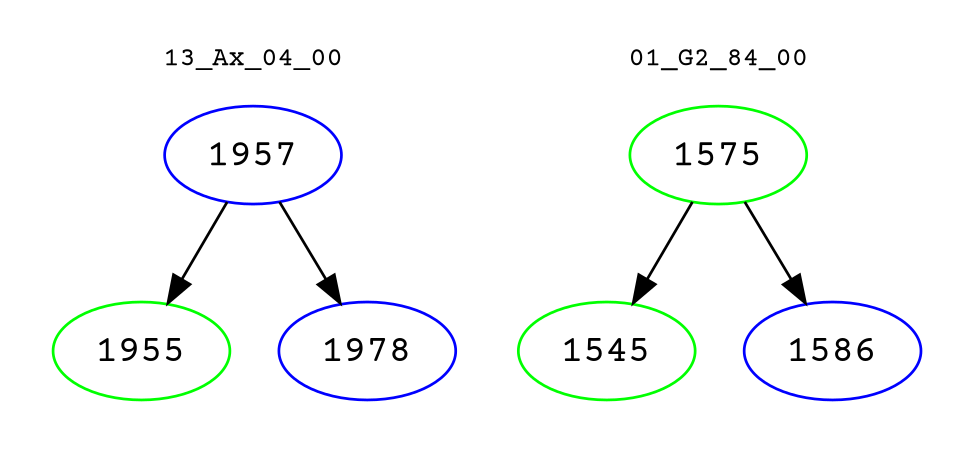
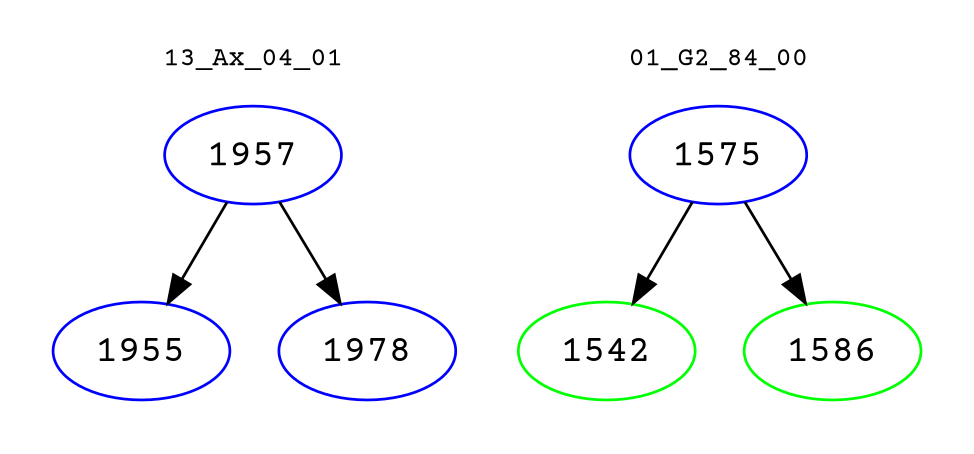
cluster "13_Ax_04_00": label "13_Ax_04_00" -> "13_Ax_04_01"
node "1575": color green -> blue
node "1955": color green -> blue
node "1545": label "1545" -> "1542"
node "1586": color blue -> green
